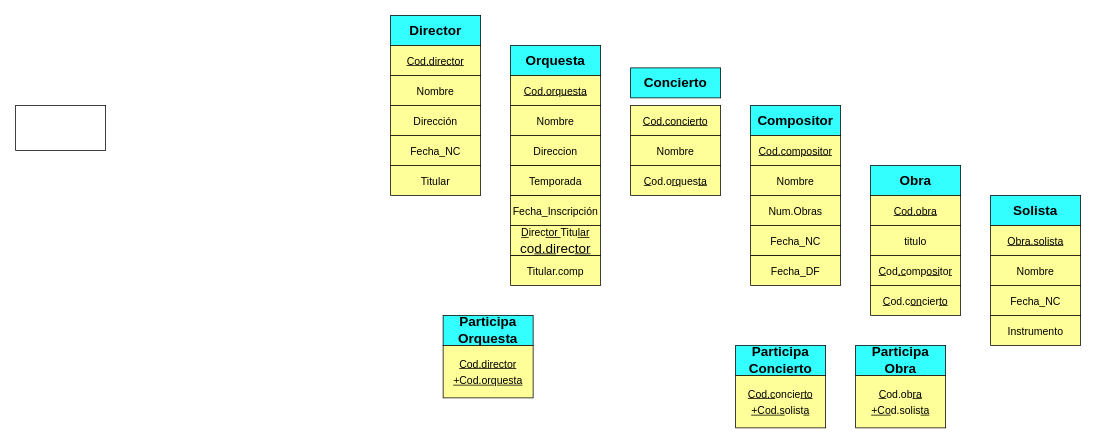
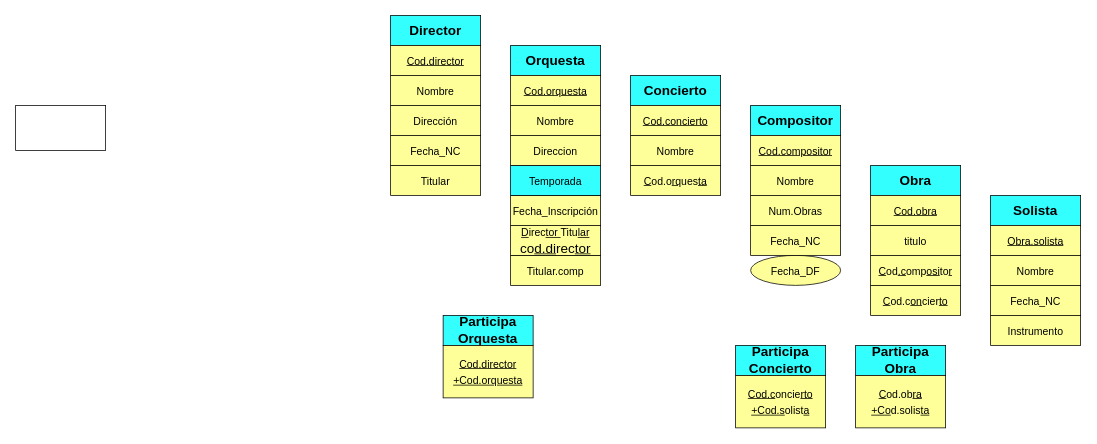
node "Concierto": moved (675, 83) -> (675, 90)
node "Temporada": fillcolor #ffff99 -> #33ffff
node "Fecha_DF": shape rectangle -> ellipse
